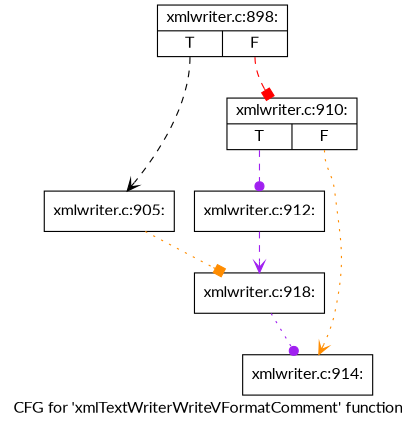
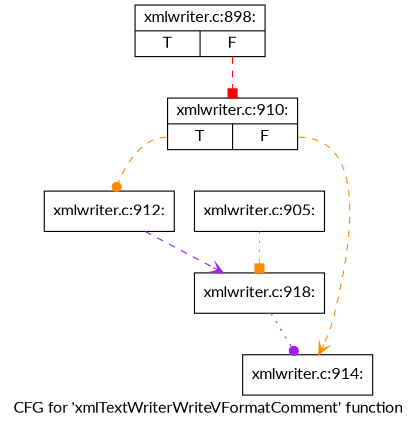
edge "xmlwriter.c:898:" -> "xmlwriter.c:905:": removed
edge "xmlwriter.c:910:" -> "xmlwriter.c:912:": color purple -> darkorange
edge "xmlwriter.c:910:" -> "xmlwriter.c:914:": style dotted -> dashed
